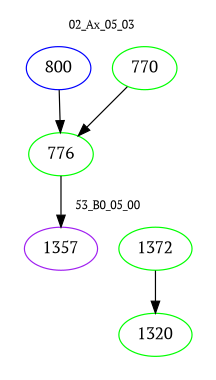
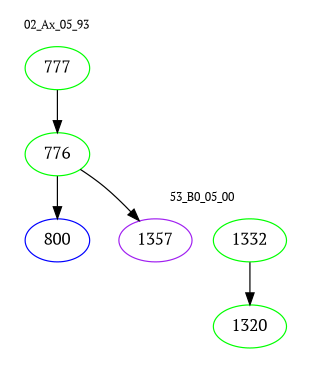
cluster "02_Ax_05_03": label "02_Ax_05_03" -> "02_Ax_05_93"
node "770": label "770" -> "777"
edge "800" -> "776": reversed
node "1372": label "1372" -> "1332"
